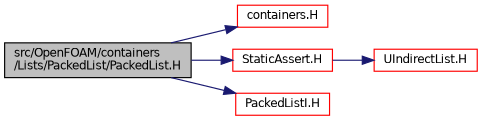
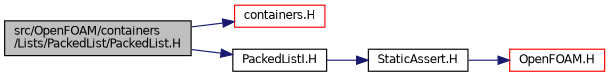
edge "src/OpenFOAM/containers /Lists/PackedList/PackedList.H" -> "StaticAssert.H": now "PackedListI.H" -> "StaticAssert.H"
node "StaticAssert.H": color red -> black
node "UIndirectList.H": label "UIndirectList.H" -> "OpenFOAM.H"
node "PackedListI.H": color red -> black
